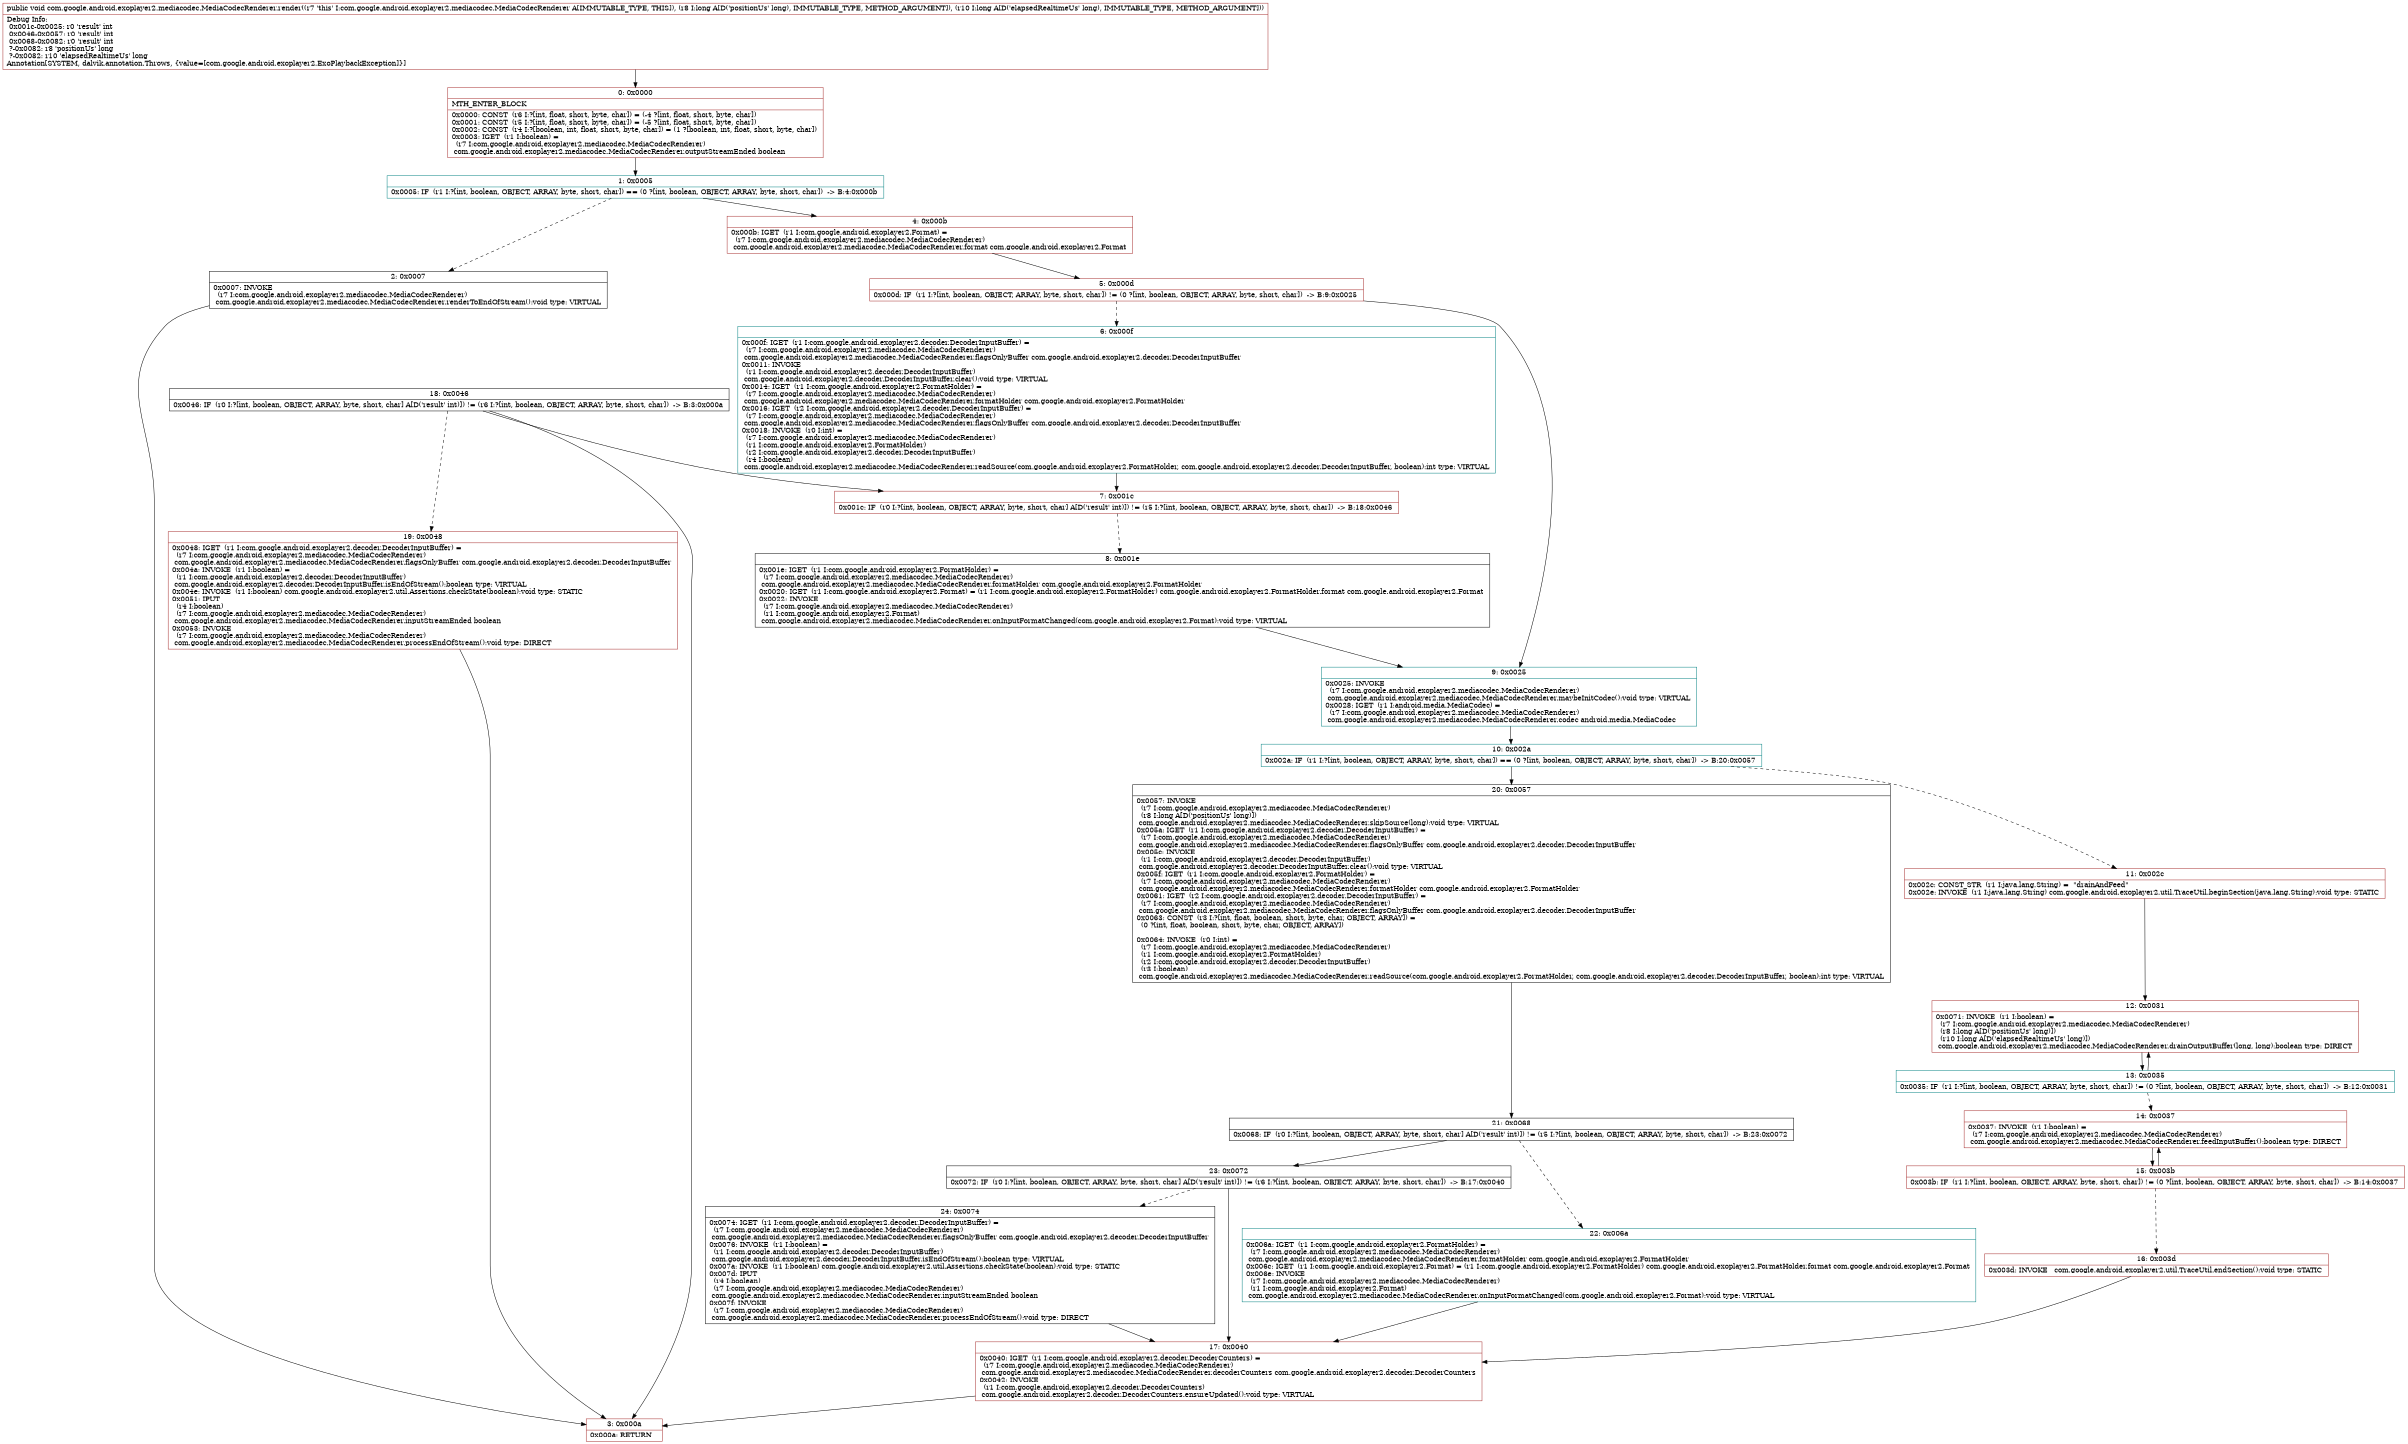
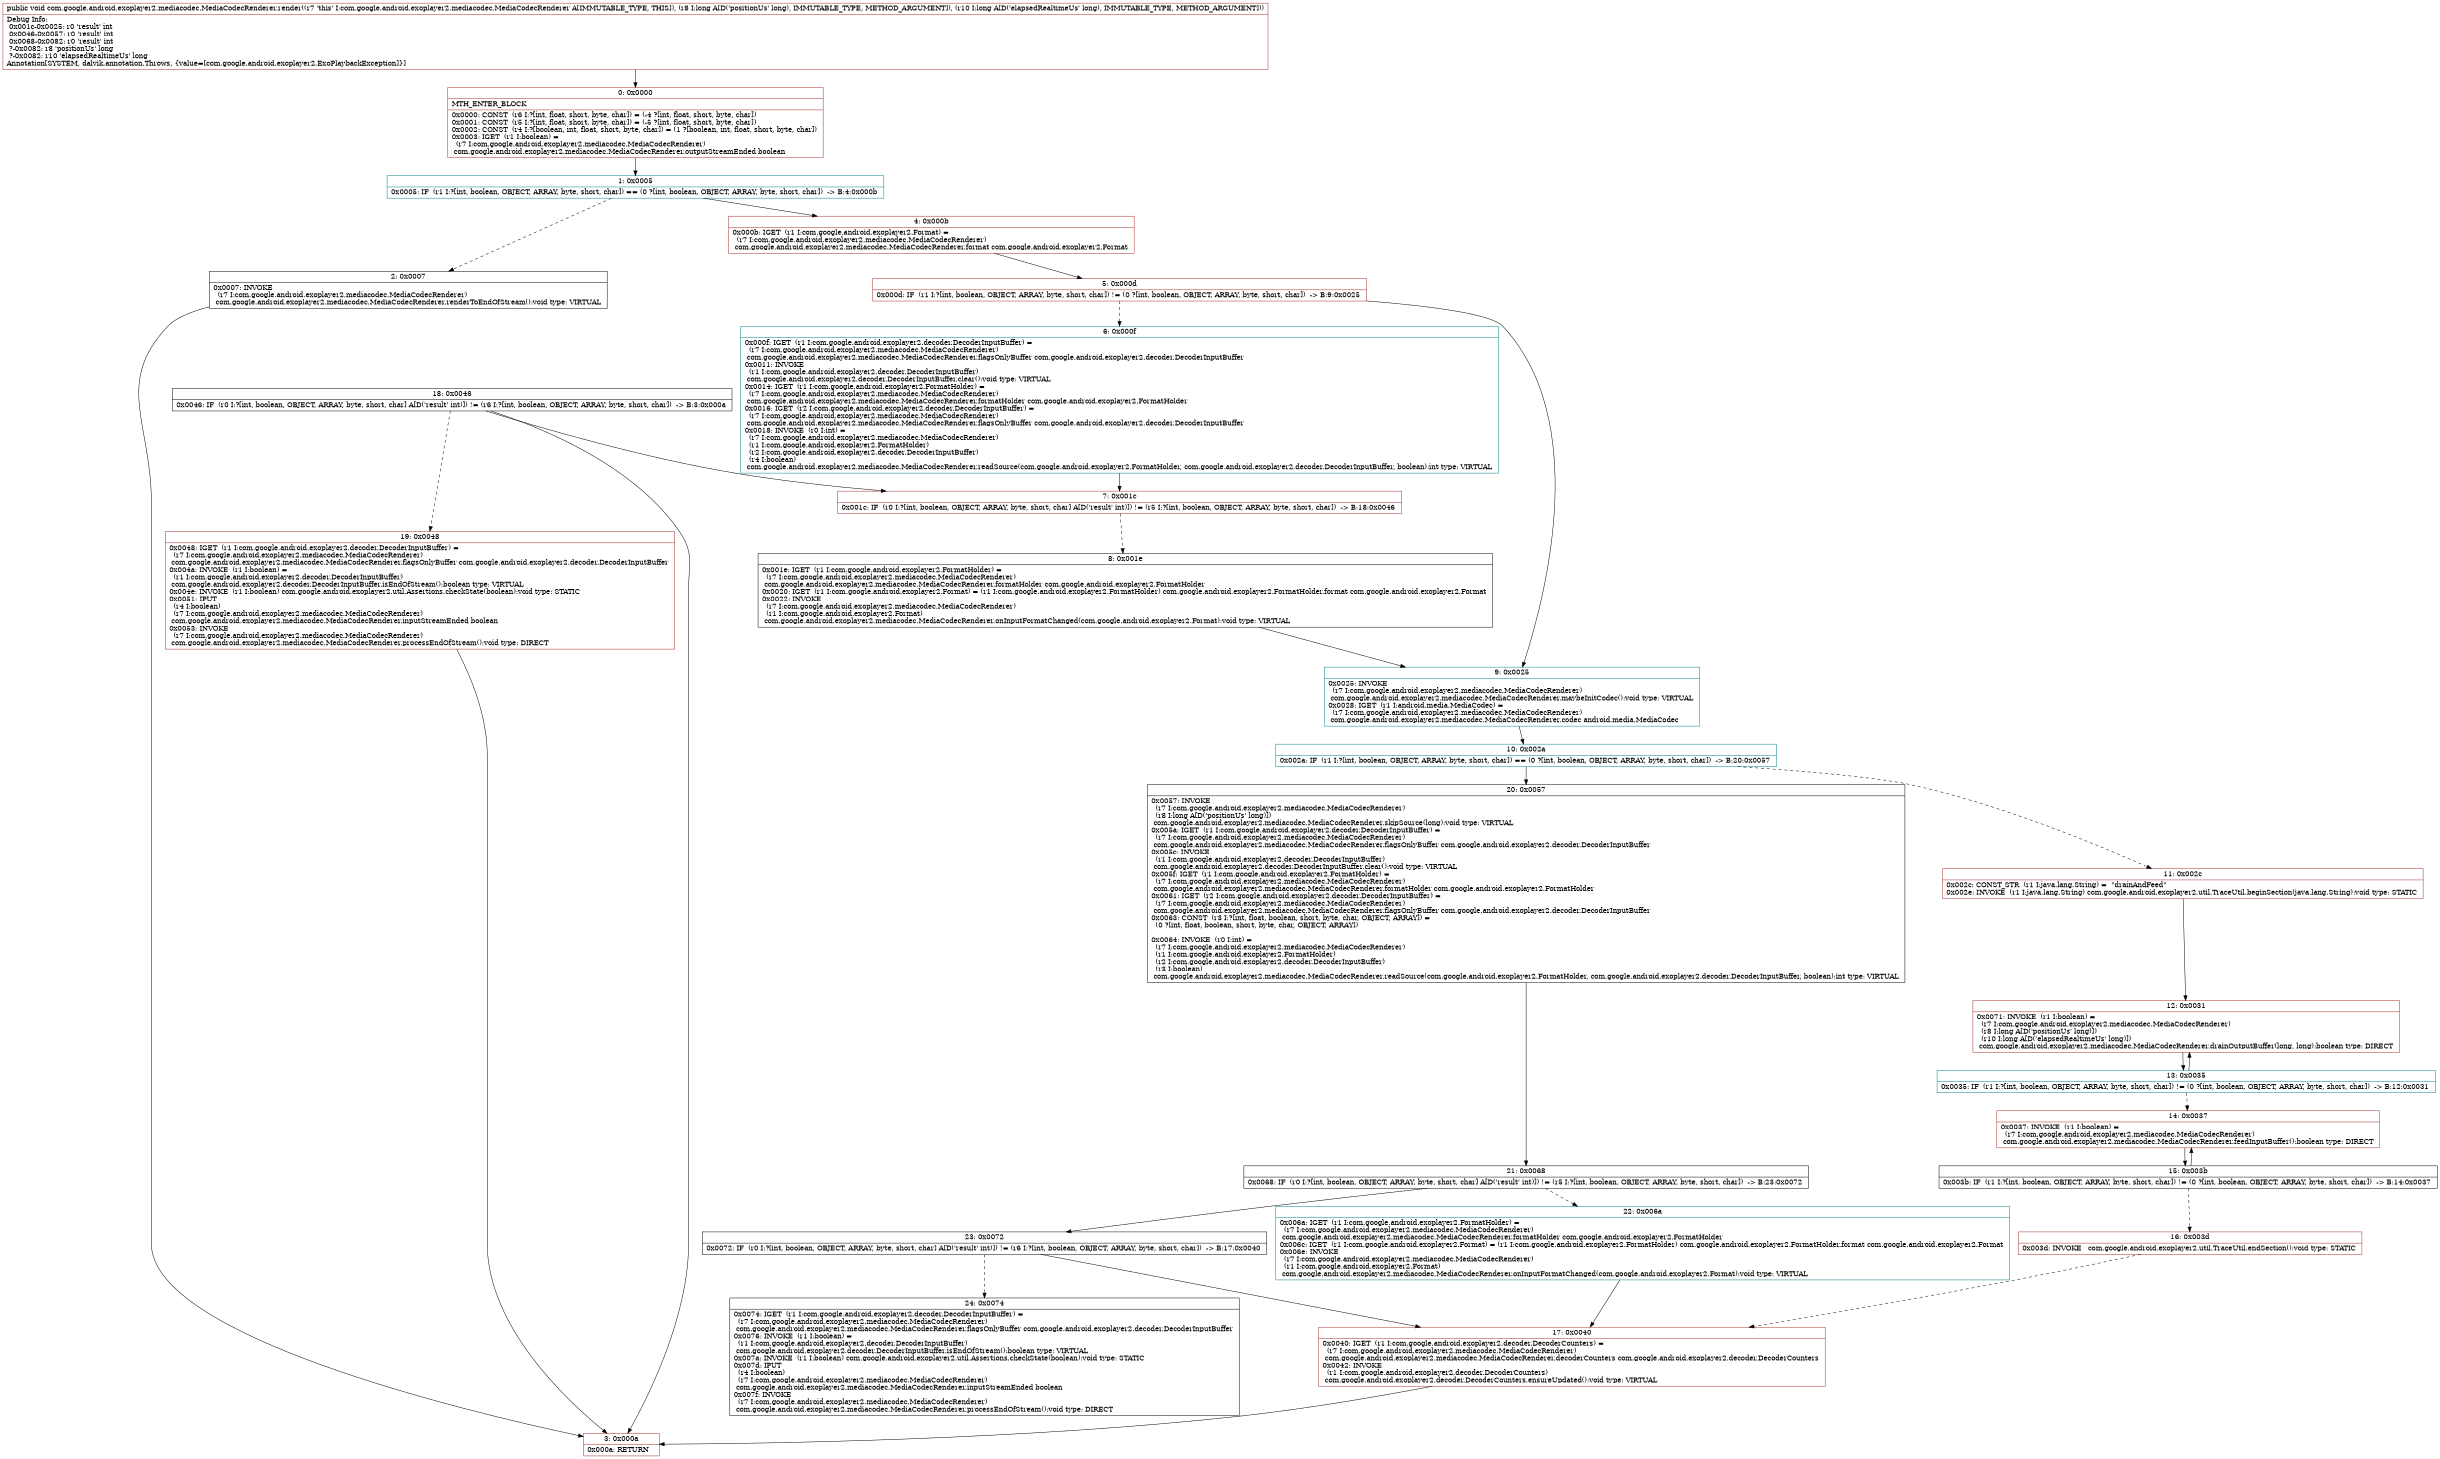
node "15: 0x003b": color brown -> black
edge "24: 0x0074" -> "17: 0x0040": removed
edge "16: 0x003d" -> "17: 0x0040": style solid -> dashed
